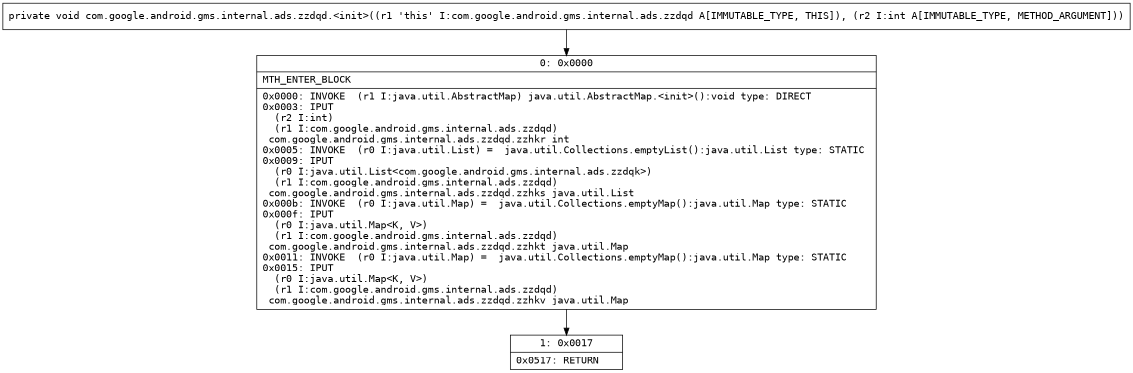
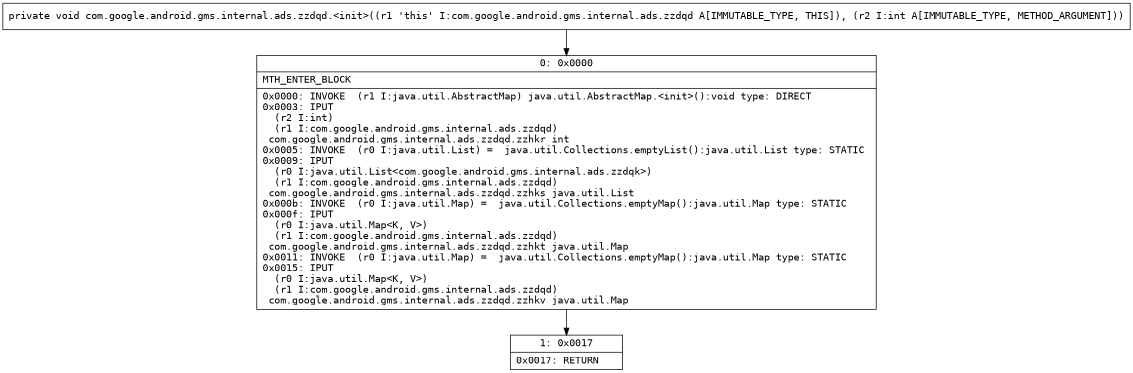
node "1: 0x0017": text "0x0517: RETURN" -> "0x0017: RETURN"
